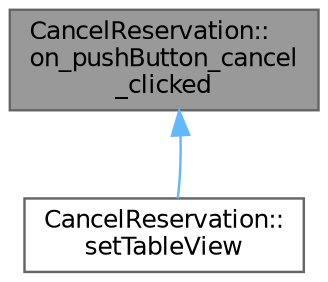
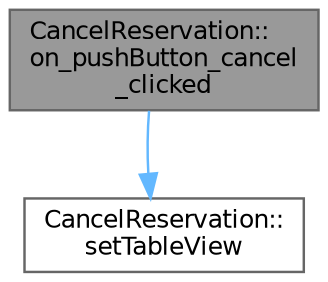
edge "CancelReservation:: setTableView" -> "CancelReservation:: on_pushButton_cancel _clicked": reversed
